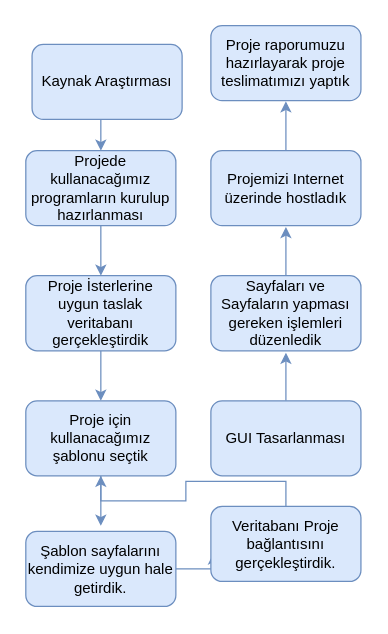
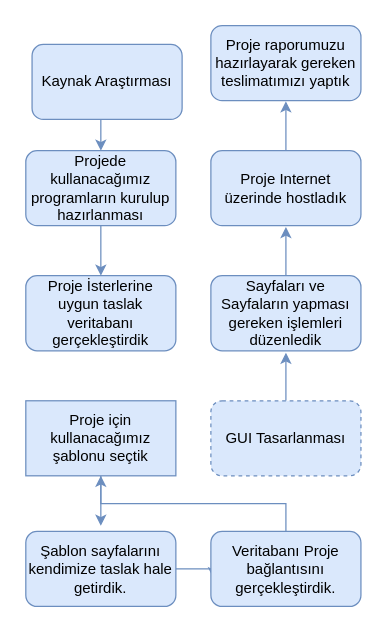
node "Proje raporumuzu hazırlayarak proje teslimatımızı yaptık": label "Proje raporumuzu hazırlayarak proje teslimatımızı yaptık" -> "Proje raporumuzu hazırlayarak gereken teslimatımızı yaptık"
node "Projemizi Internet üzerinde hostladık": label "Projemizi Internet üzerinde hostladık" -> "Proje Internet üzerinde hostladık"
edge "Proje İsterlerine uygun taslak veritabanı gerçekleştirdik" -> "Proje için kullanacağımız şablonu seçtik": removed
node "Proje için kullanacağımız şablonu seçtik": shape rounded rectangle -> rectangle
node "GUI Tasarlanması": style solid -> dashed
node "Veritabanı Proje bağlantısını gerçekleştirdik.": moved (286, 544) -> (286, 569)
node "Şablon sayfalarını kendimize uygun hale getirdik.": label "Şablon sayfalarını kendimize uygun hale getirdik." -> "Şablon sayfalarını kendimize taslak hale getirdik."
